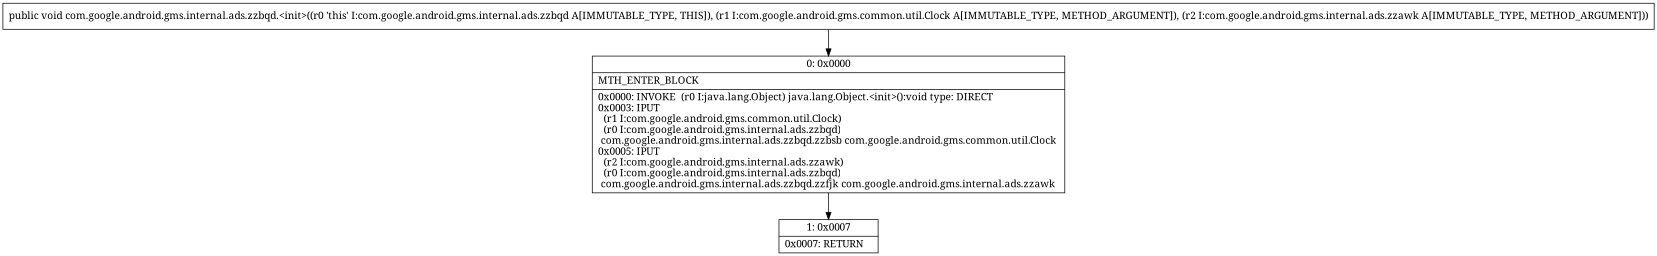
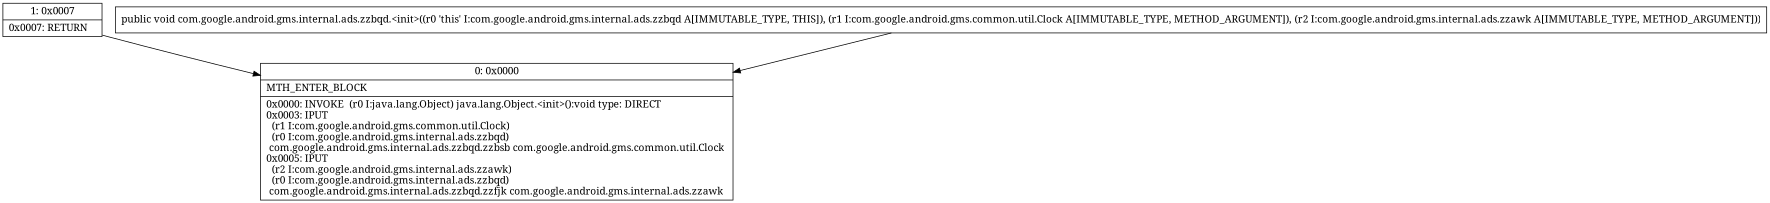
edge "0: 0x0000" -> "1: 0x0007": reversed
